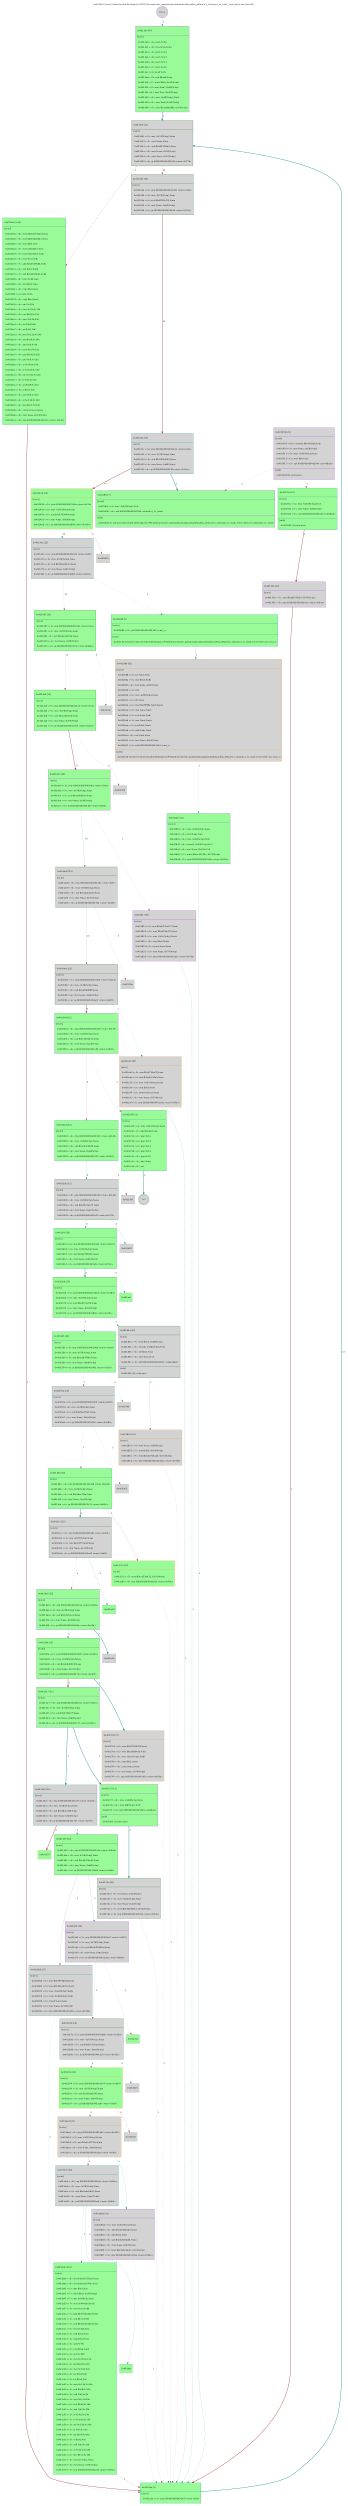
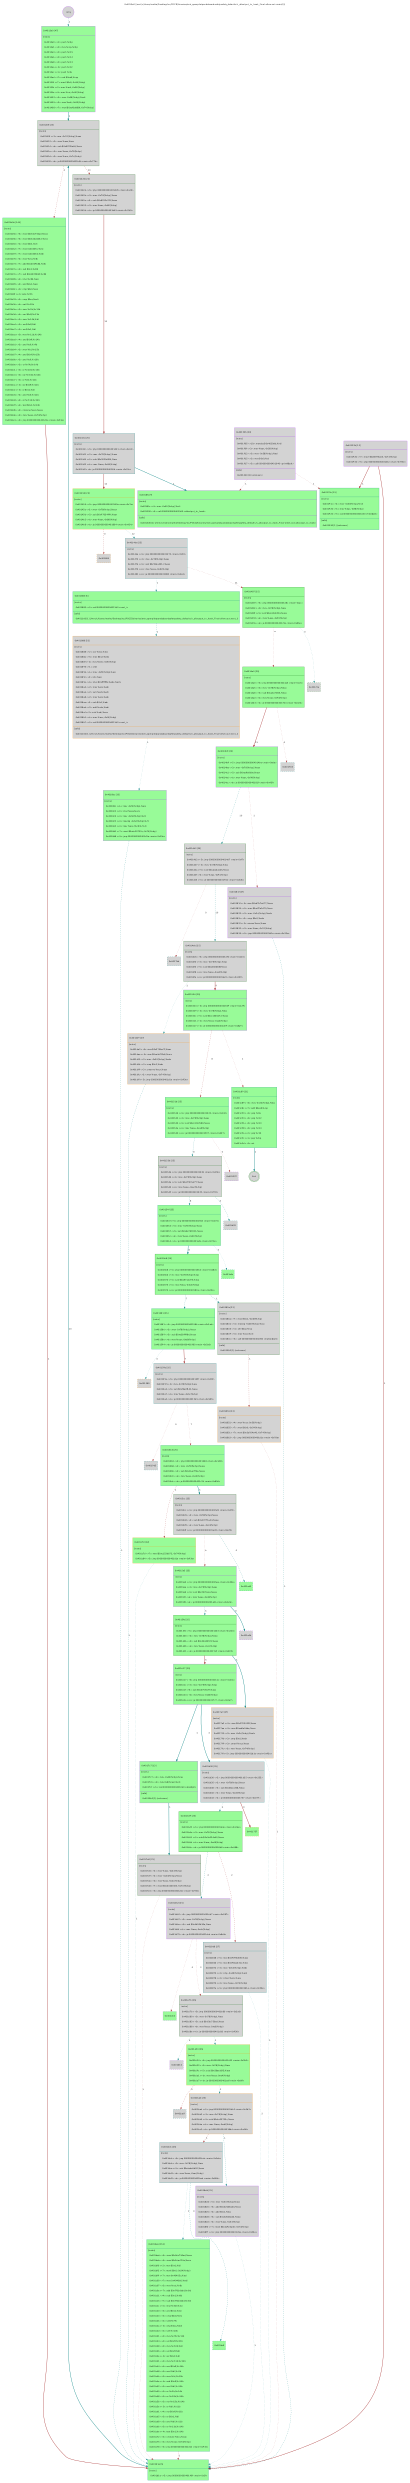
edge "0x40191c [15]" -> "0x40192b [12]": reversed
edge "0x401581 [25]" -> "0x40159a [25]": style dotted -> bold
